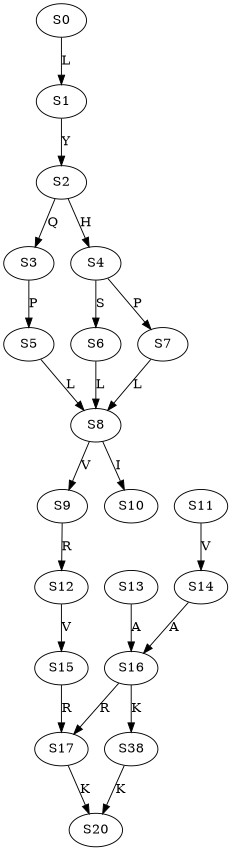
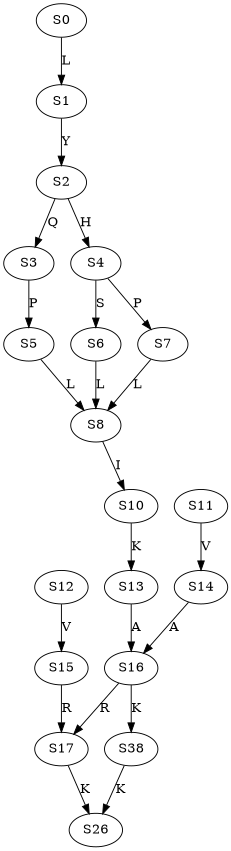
node "S9": removed
edge "S10" -> "S13": added, label "K"
node "S20": label "S20" -> "S26"
